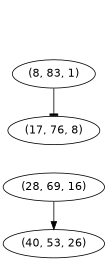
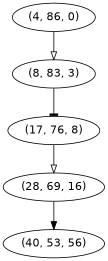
node "(4, 86, 0)": added
node "(8, 83, 1)": label "(8, 83, 1)" -> "(8, 83, 3)"
edge "(17, 76, 8)" -> "(28, 69, 16)": added
node "(40, 53, 26)": label "(40, 53, 26)" -> "(40, 53, 56)"
